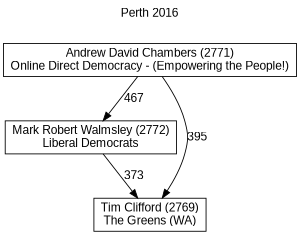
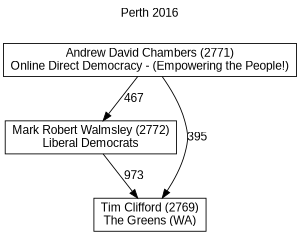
edge "Mark Robert Walmsley (2772) Liberal Democrats" -> "Tim Clifford (2769) The Greens (WA)": label "373" -> "973"
